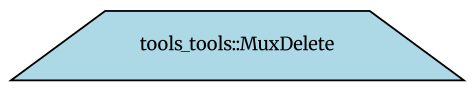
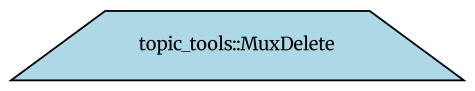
node "tools_tools::MuxDelete": label "tools_tools::MuxDelete" -> "topic_tools::MuxDelete"
